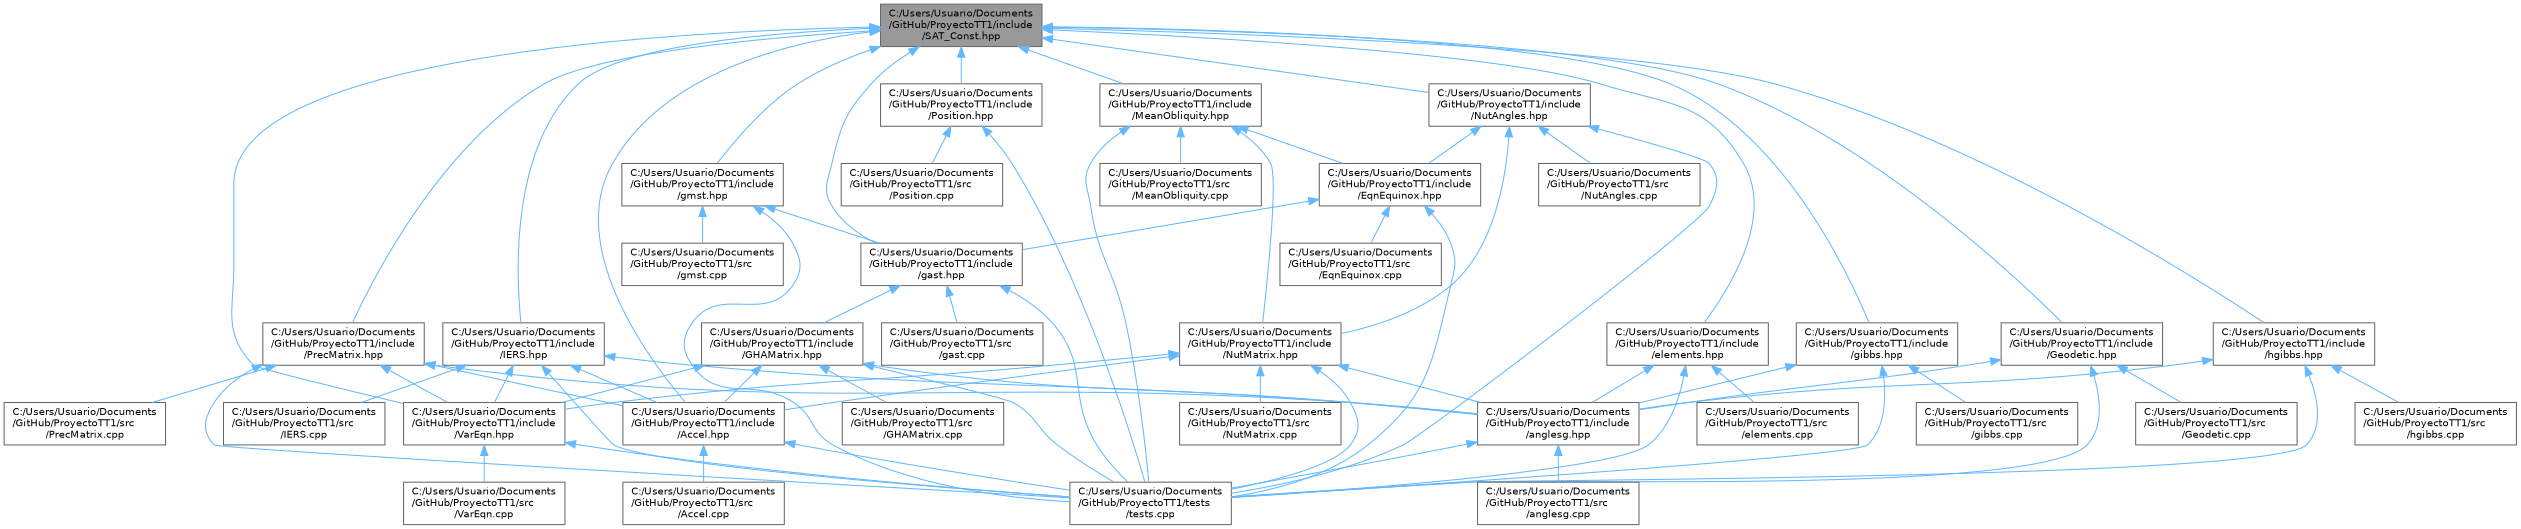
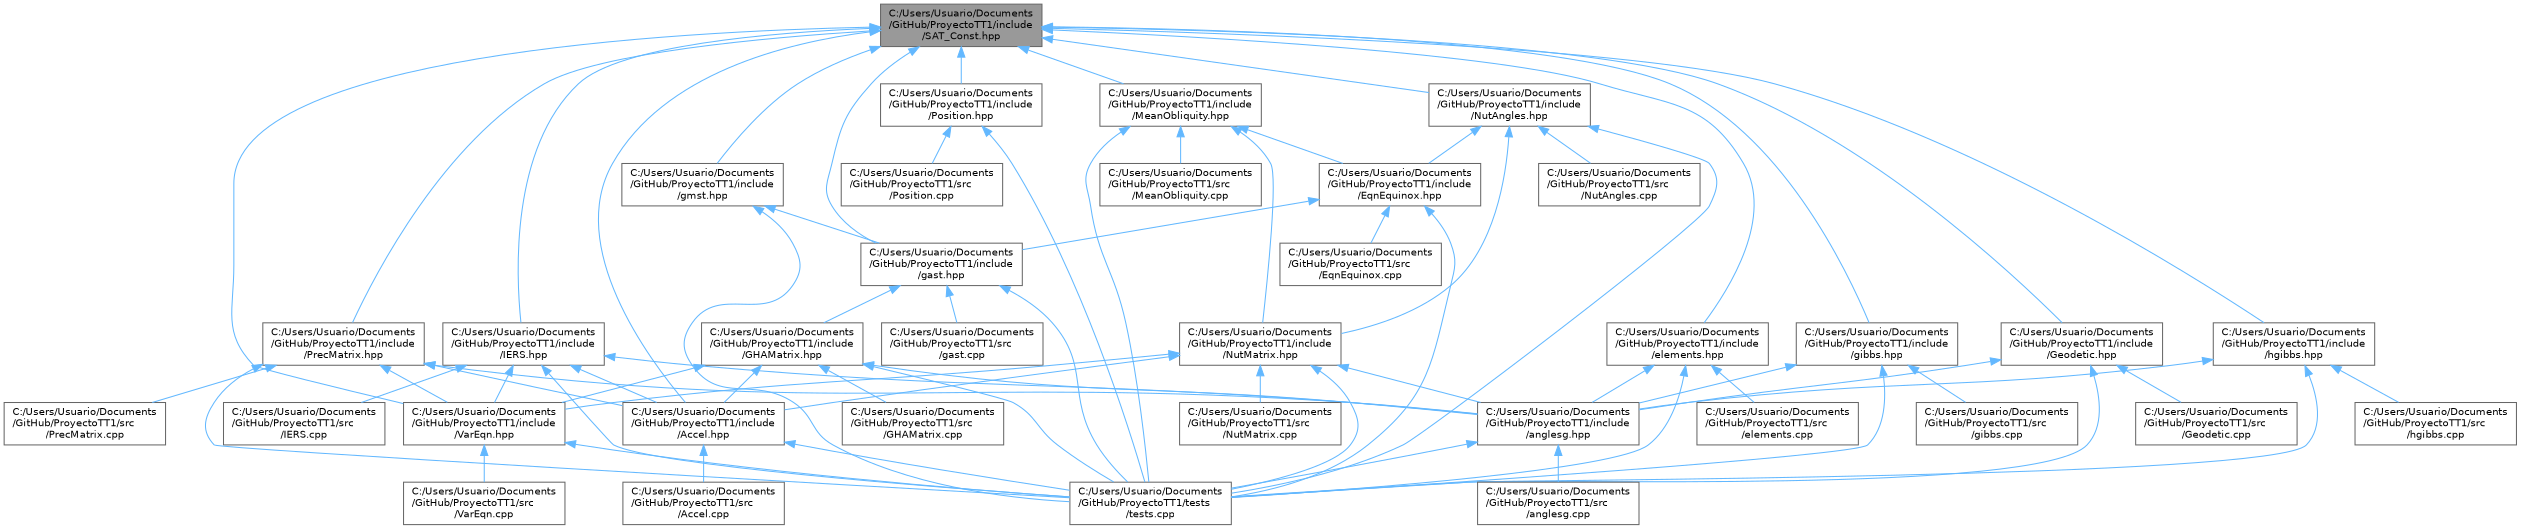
node "C:/Users/Usuario/Documents /GitHub/ProyectoTT1/src /gmst.cpp": removed
